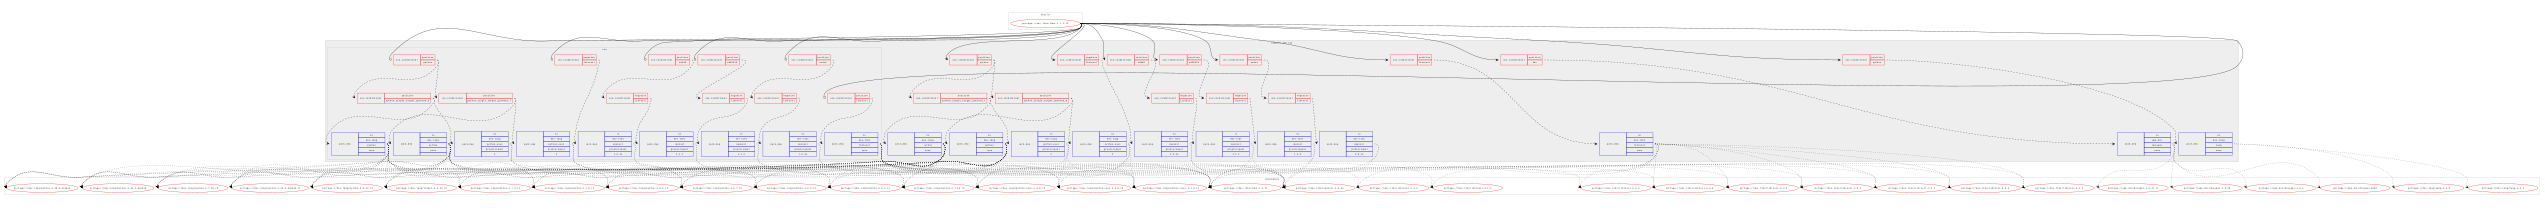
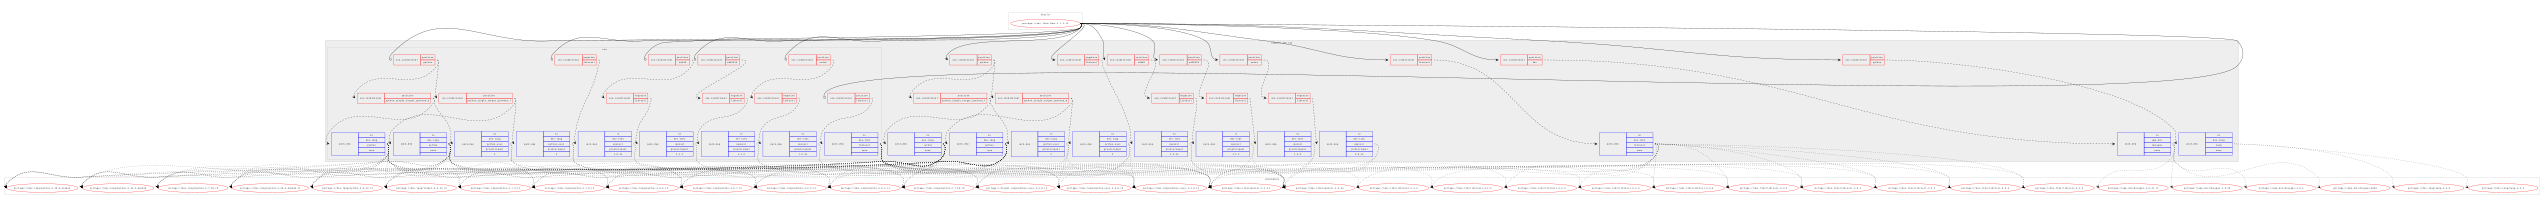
node "portage://dev-lang/python-exec-2.4.6-r2": label "portage://dev-lang/python-exec-2.4.6-r2" -> "portage://target-lang/python-exec-2.4.6-r2"
node "portage://dev-libs/ldns-1.1.1i": label "portage://dev-libs/ldns-1.1.1i" -> "portage://dev-libs/openssl-1.1.1i"
node "portage://dev-libs/libressl-3.2.0": added
